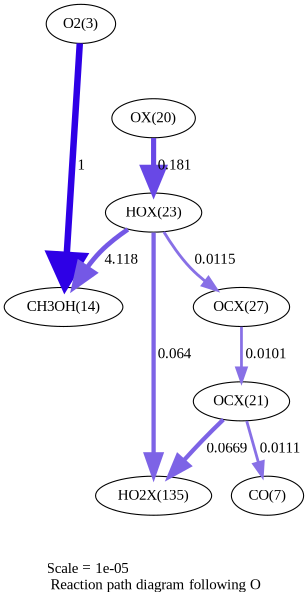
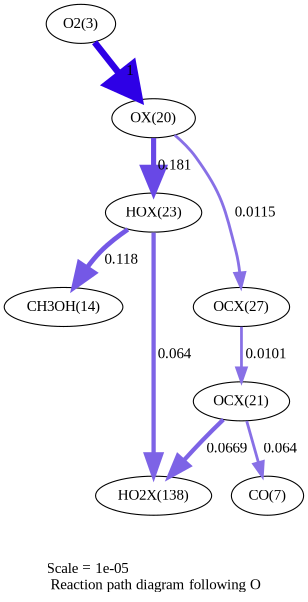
edge "O2(3)" -> "CH3OH(14)": now "O2(3)" -> "OX(20)"
edge "HOX(23)" -> "OCX(27)": now "OX(20)" -> "OCX(27)"
edge "HOX(23)" -> "CH3OH(14)": label " 4.118" -> " 0.118"
edge "OCX(21)" -> "CO(7)": label " 0.0111" -> " 0.064"
node "HO2X(135)": label "HO2X(135)" -> "HO2X(138)"
